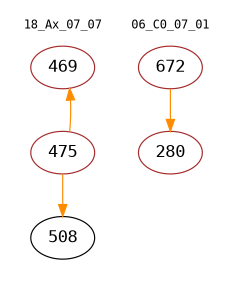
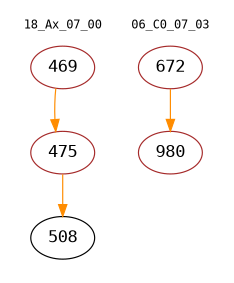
cluster "18_Ax_07_07": label "18_Ax_07_07" -> "18_Ax_07_00"
cluster "06_C0_07_01": label "06_C0_07_01" -> "06_C0_07_03"
edge "475" -> "469": reversed
node "280": label "280" -> "980"
